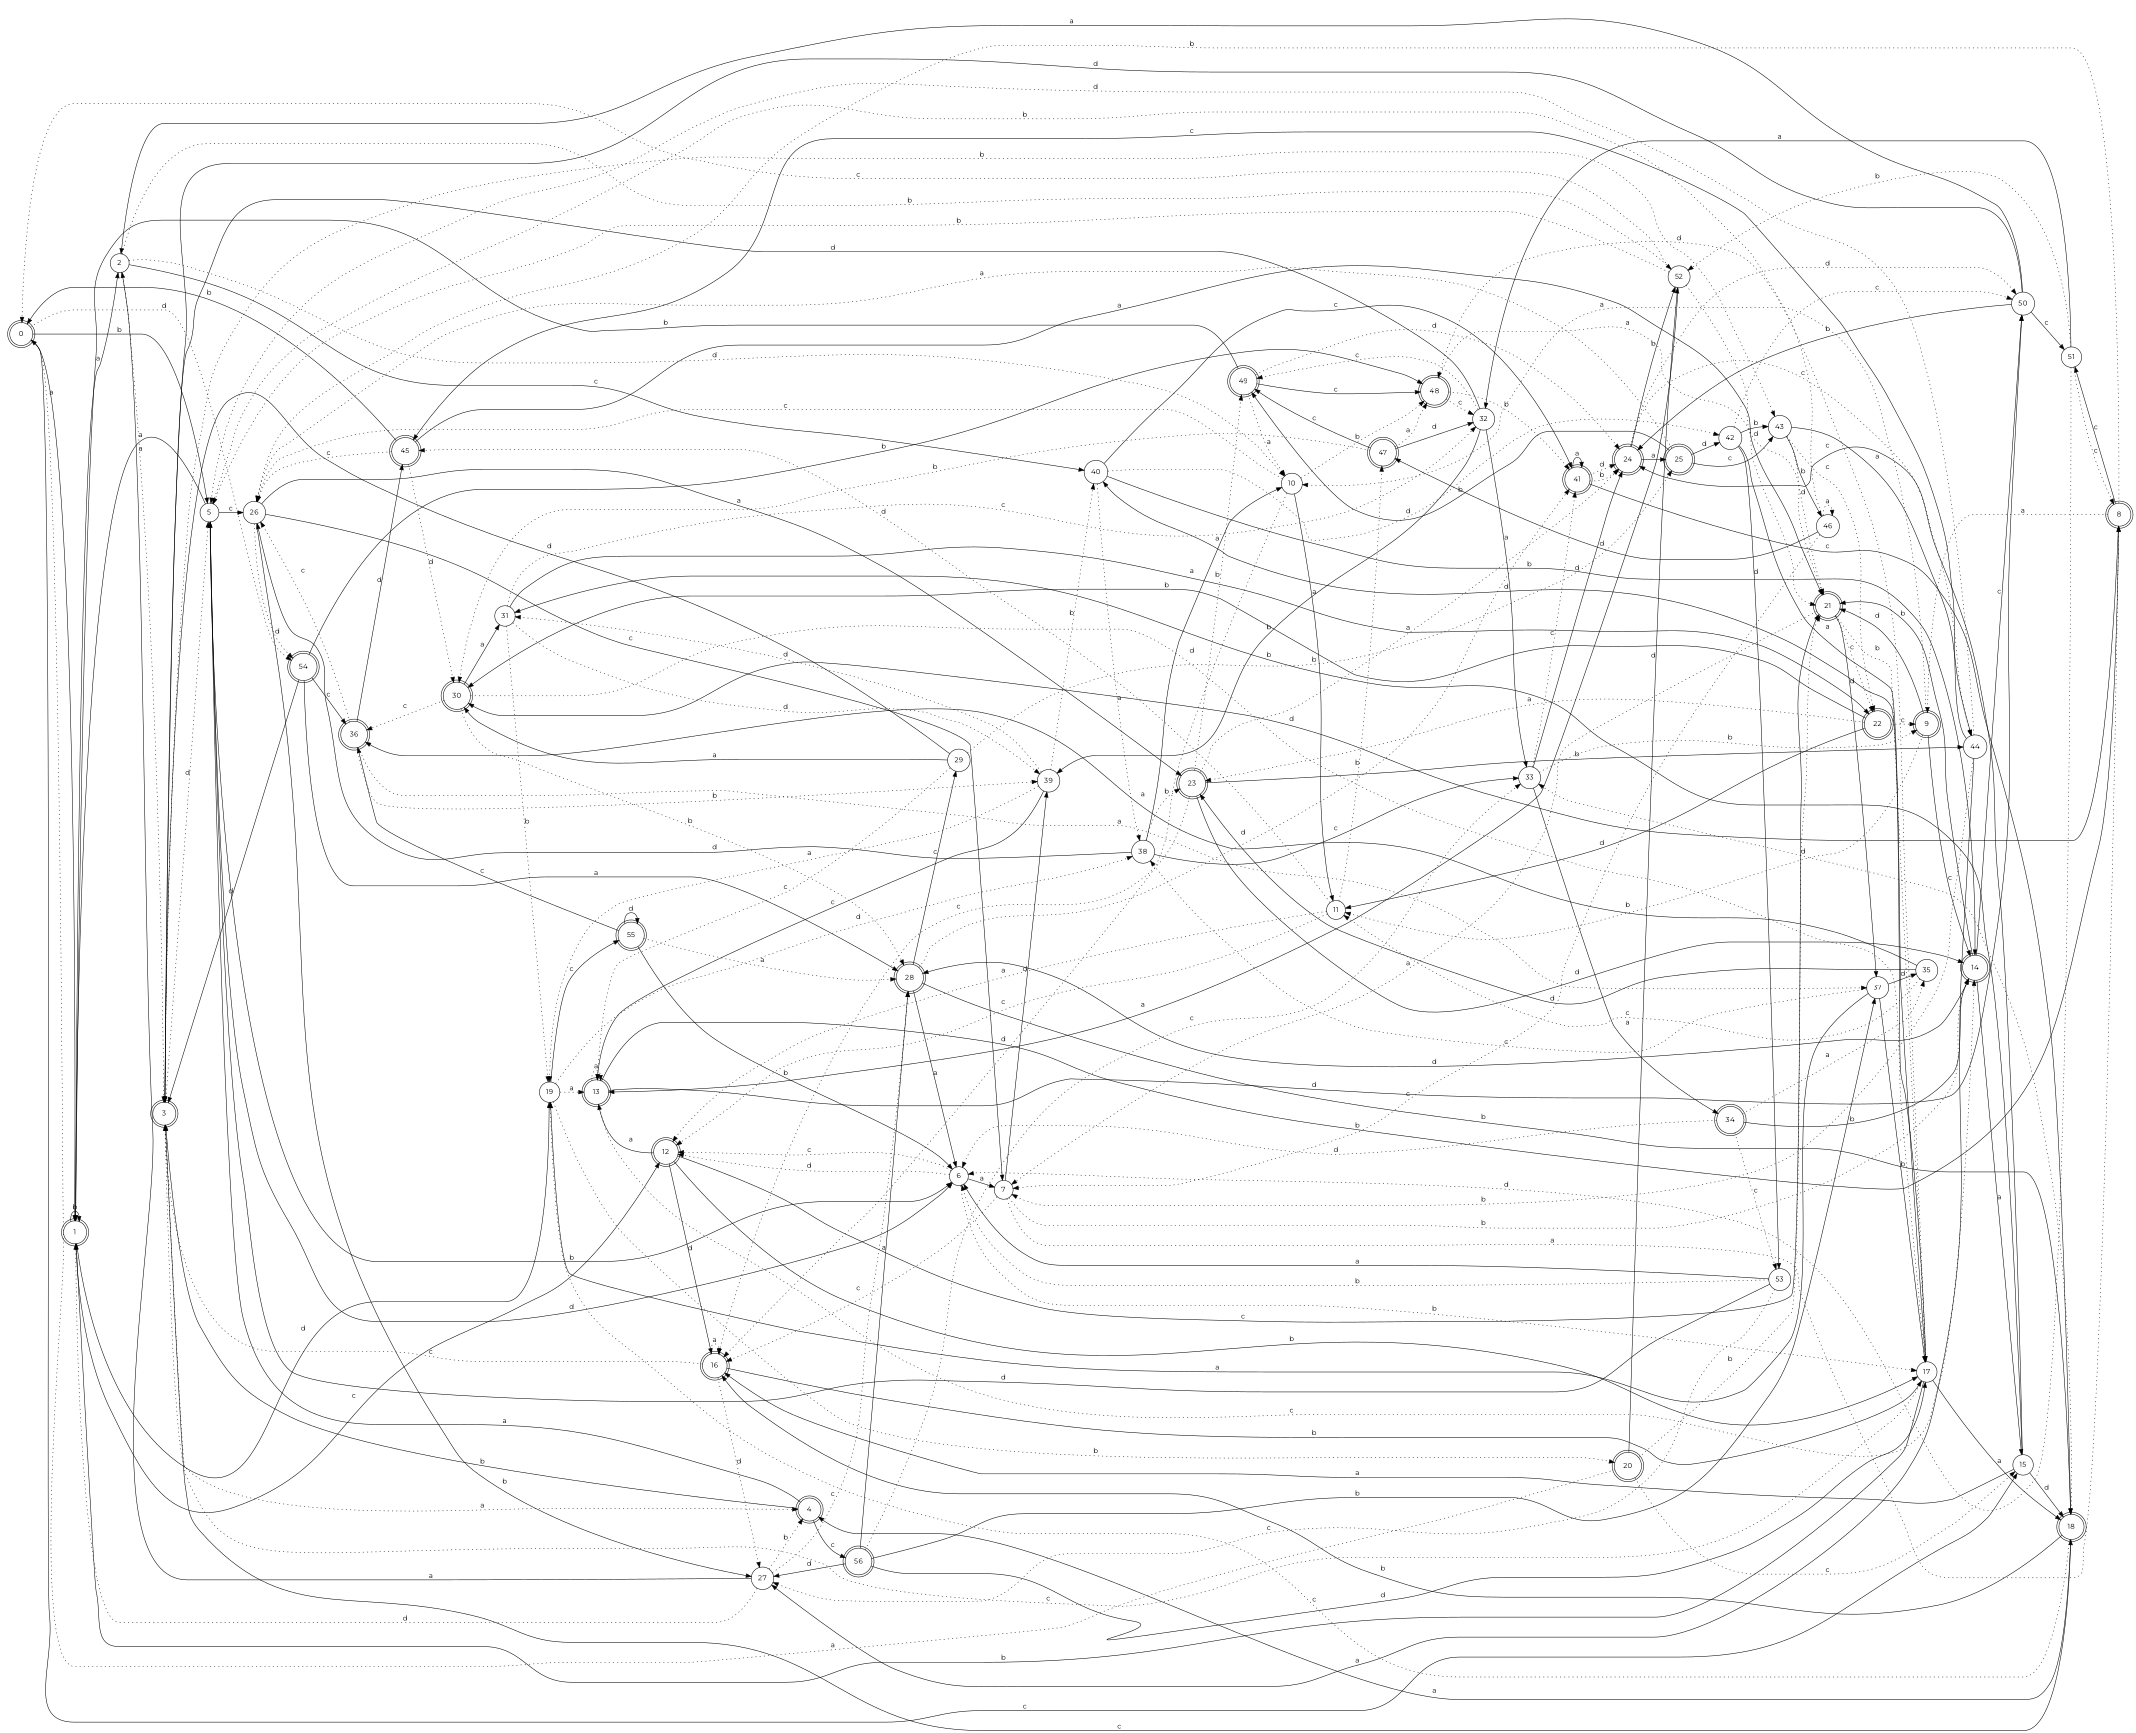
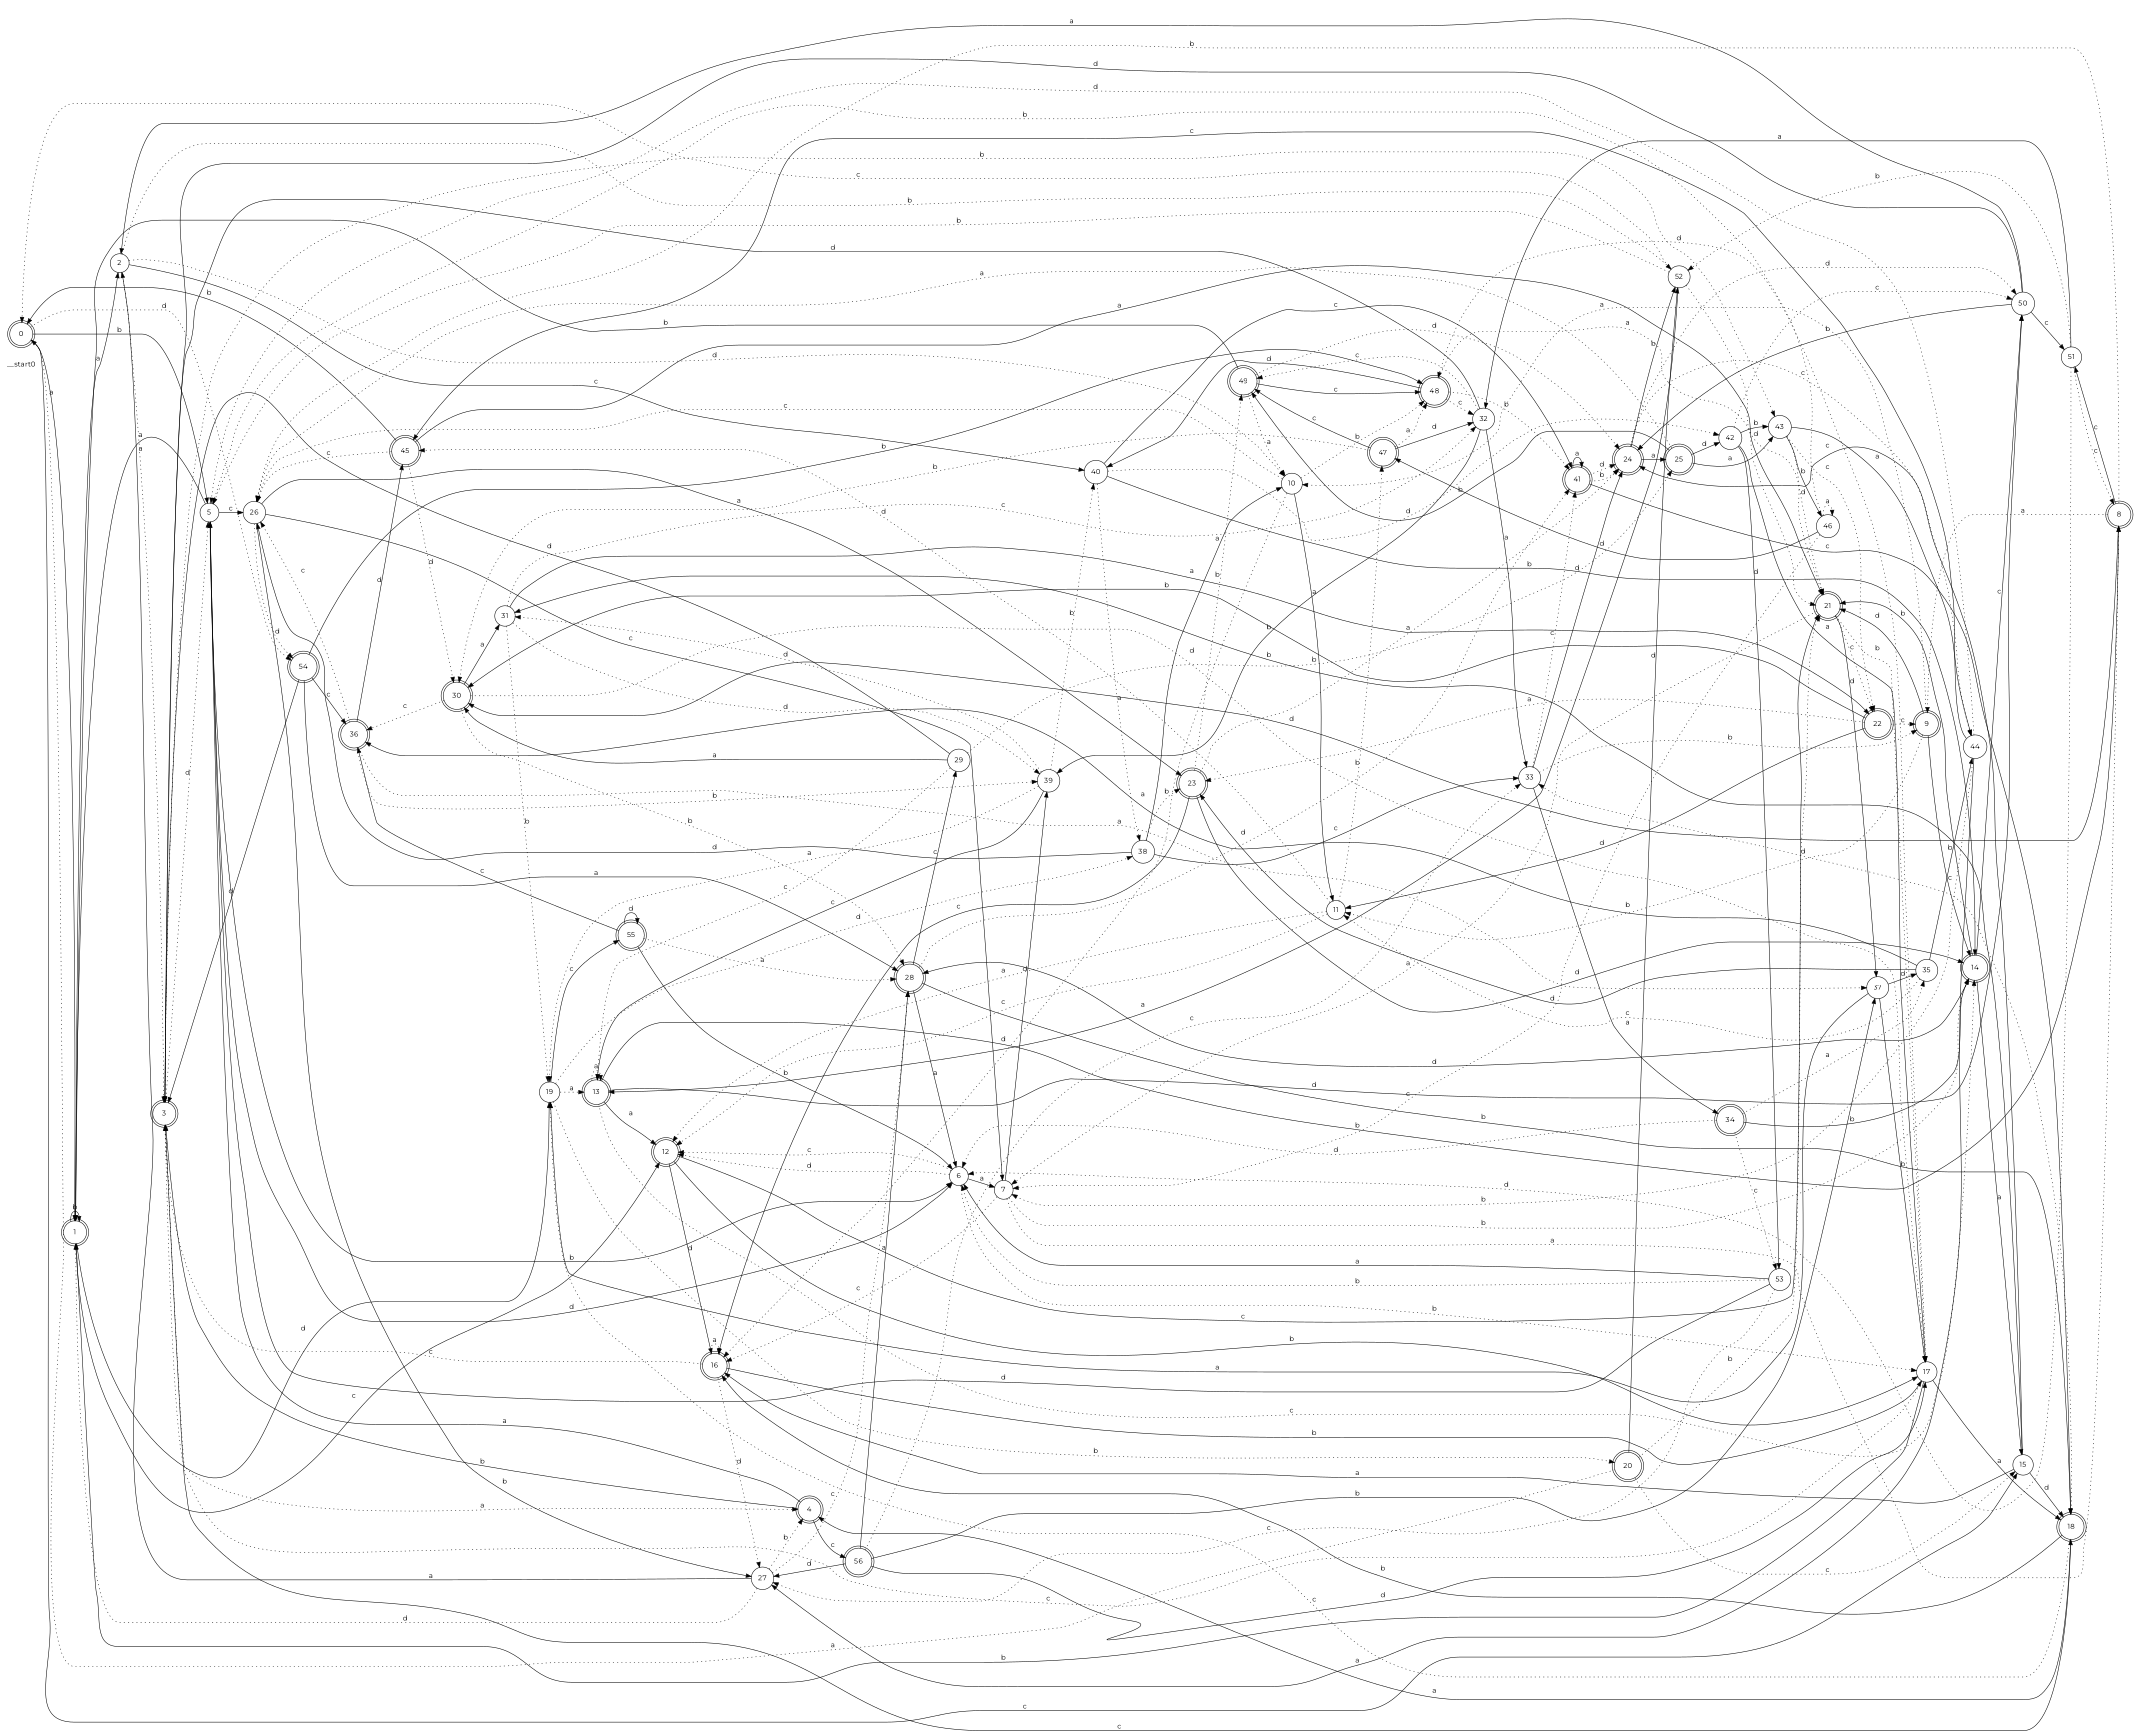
node "__start0": added
edge "25" -> "43": label "c" -> "a"
edge "17" -> "40": now "48" -> "40"
edge "23" -> "44": now "35" -> "44"
edge "23" -> "16": style dotted -> solid
edge "37" -> "38": removed, label "c"
edge "12" -> "13": reversed
